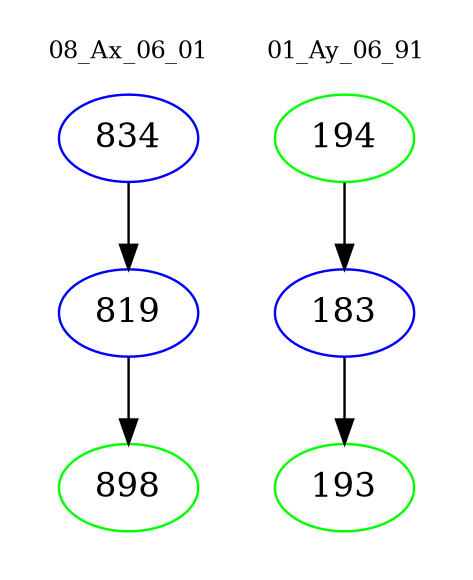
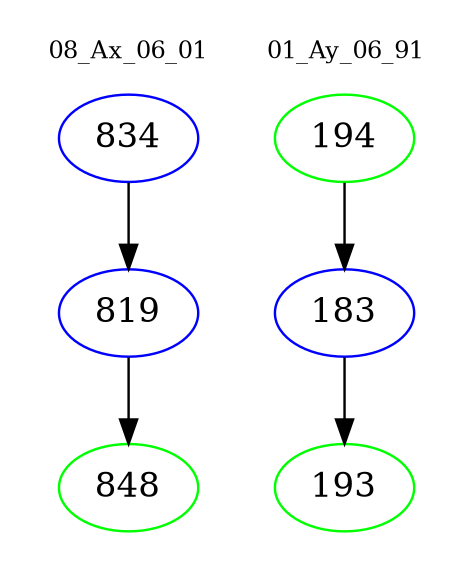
node "898": label "898" -> "848"
